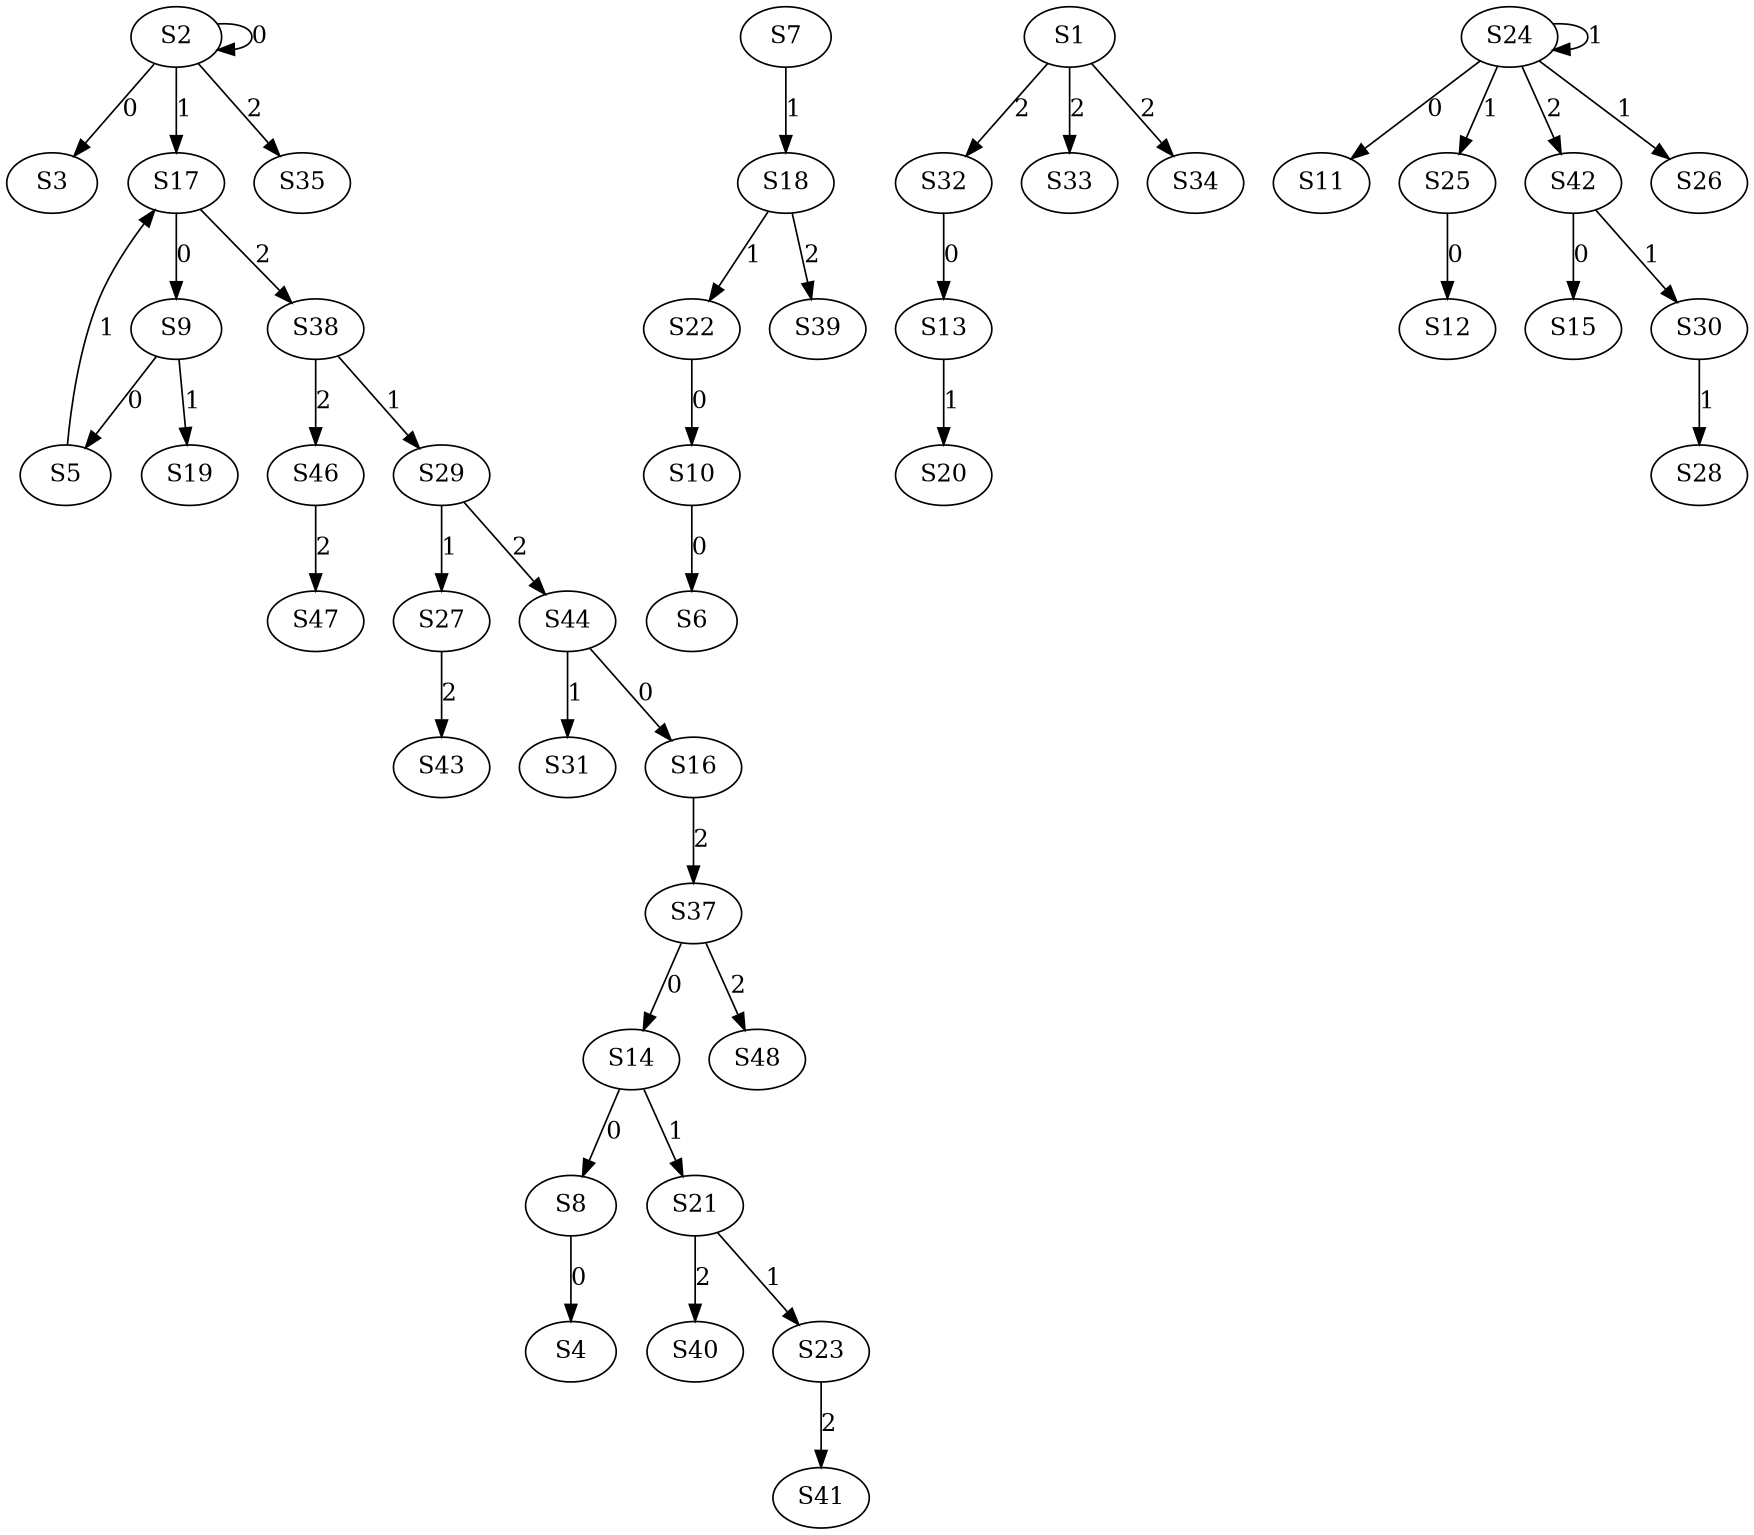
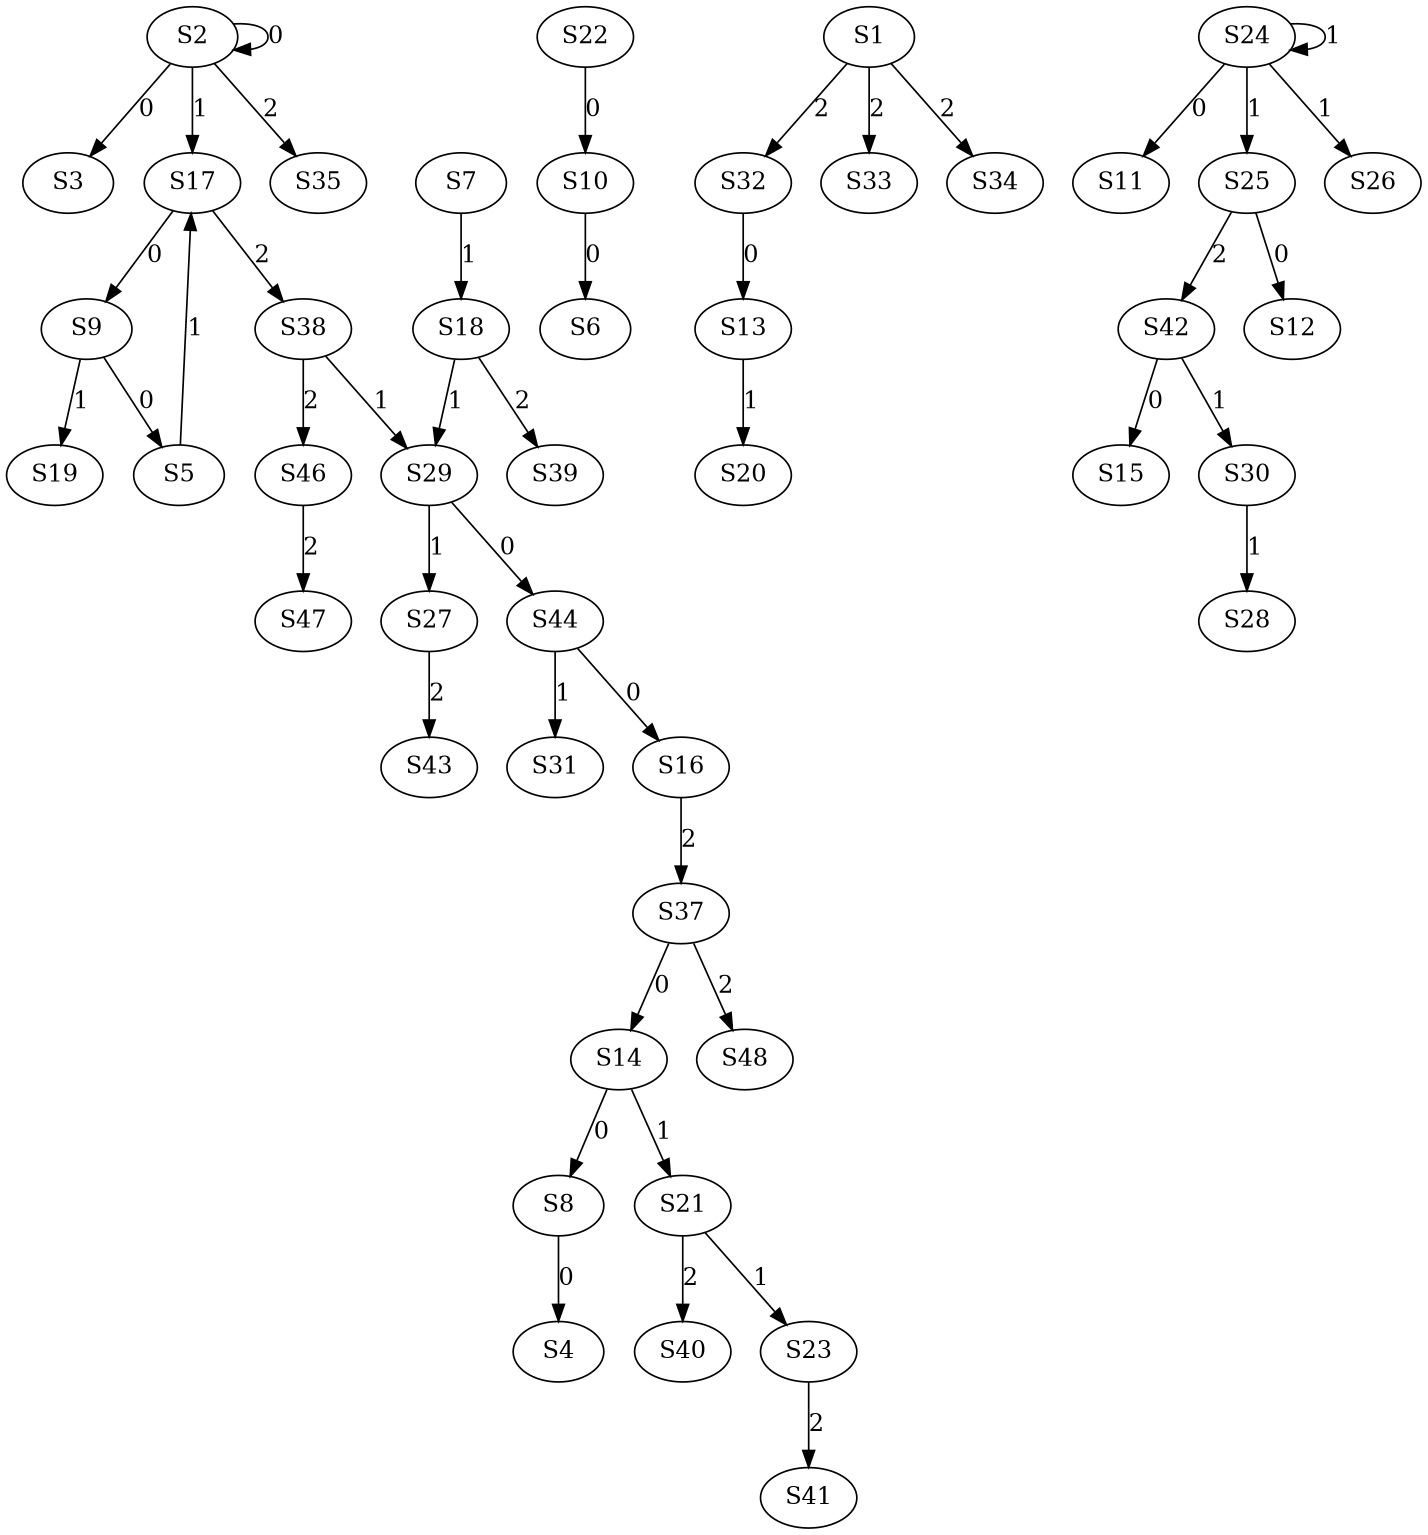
edge "S24" -> "S42": now "S25" -> "S42"
edge "S18" -> "S22": now "S18" -> "S29"
edge "S29" -> "S44": label "2" -> "0"
